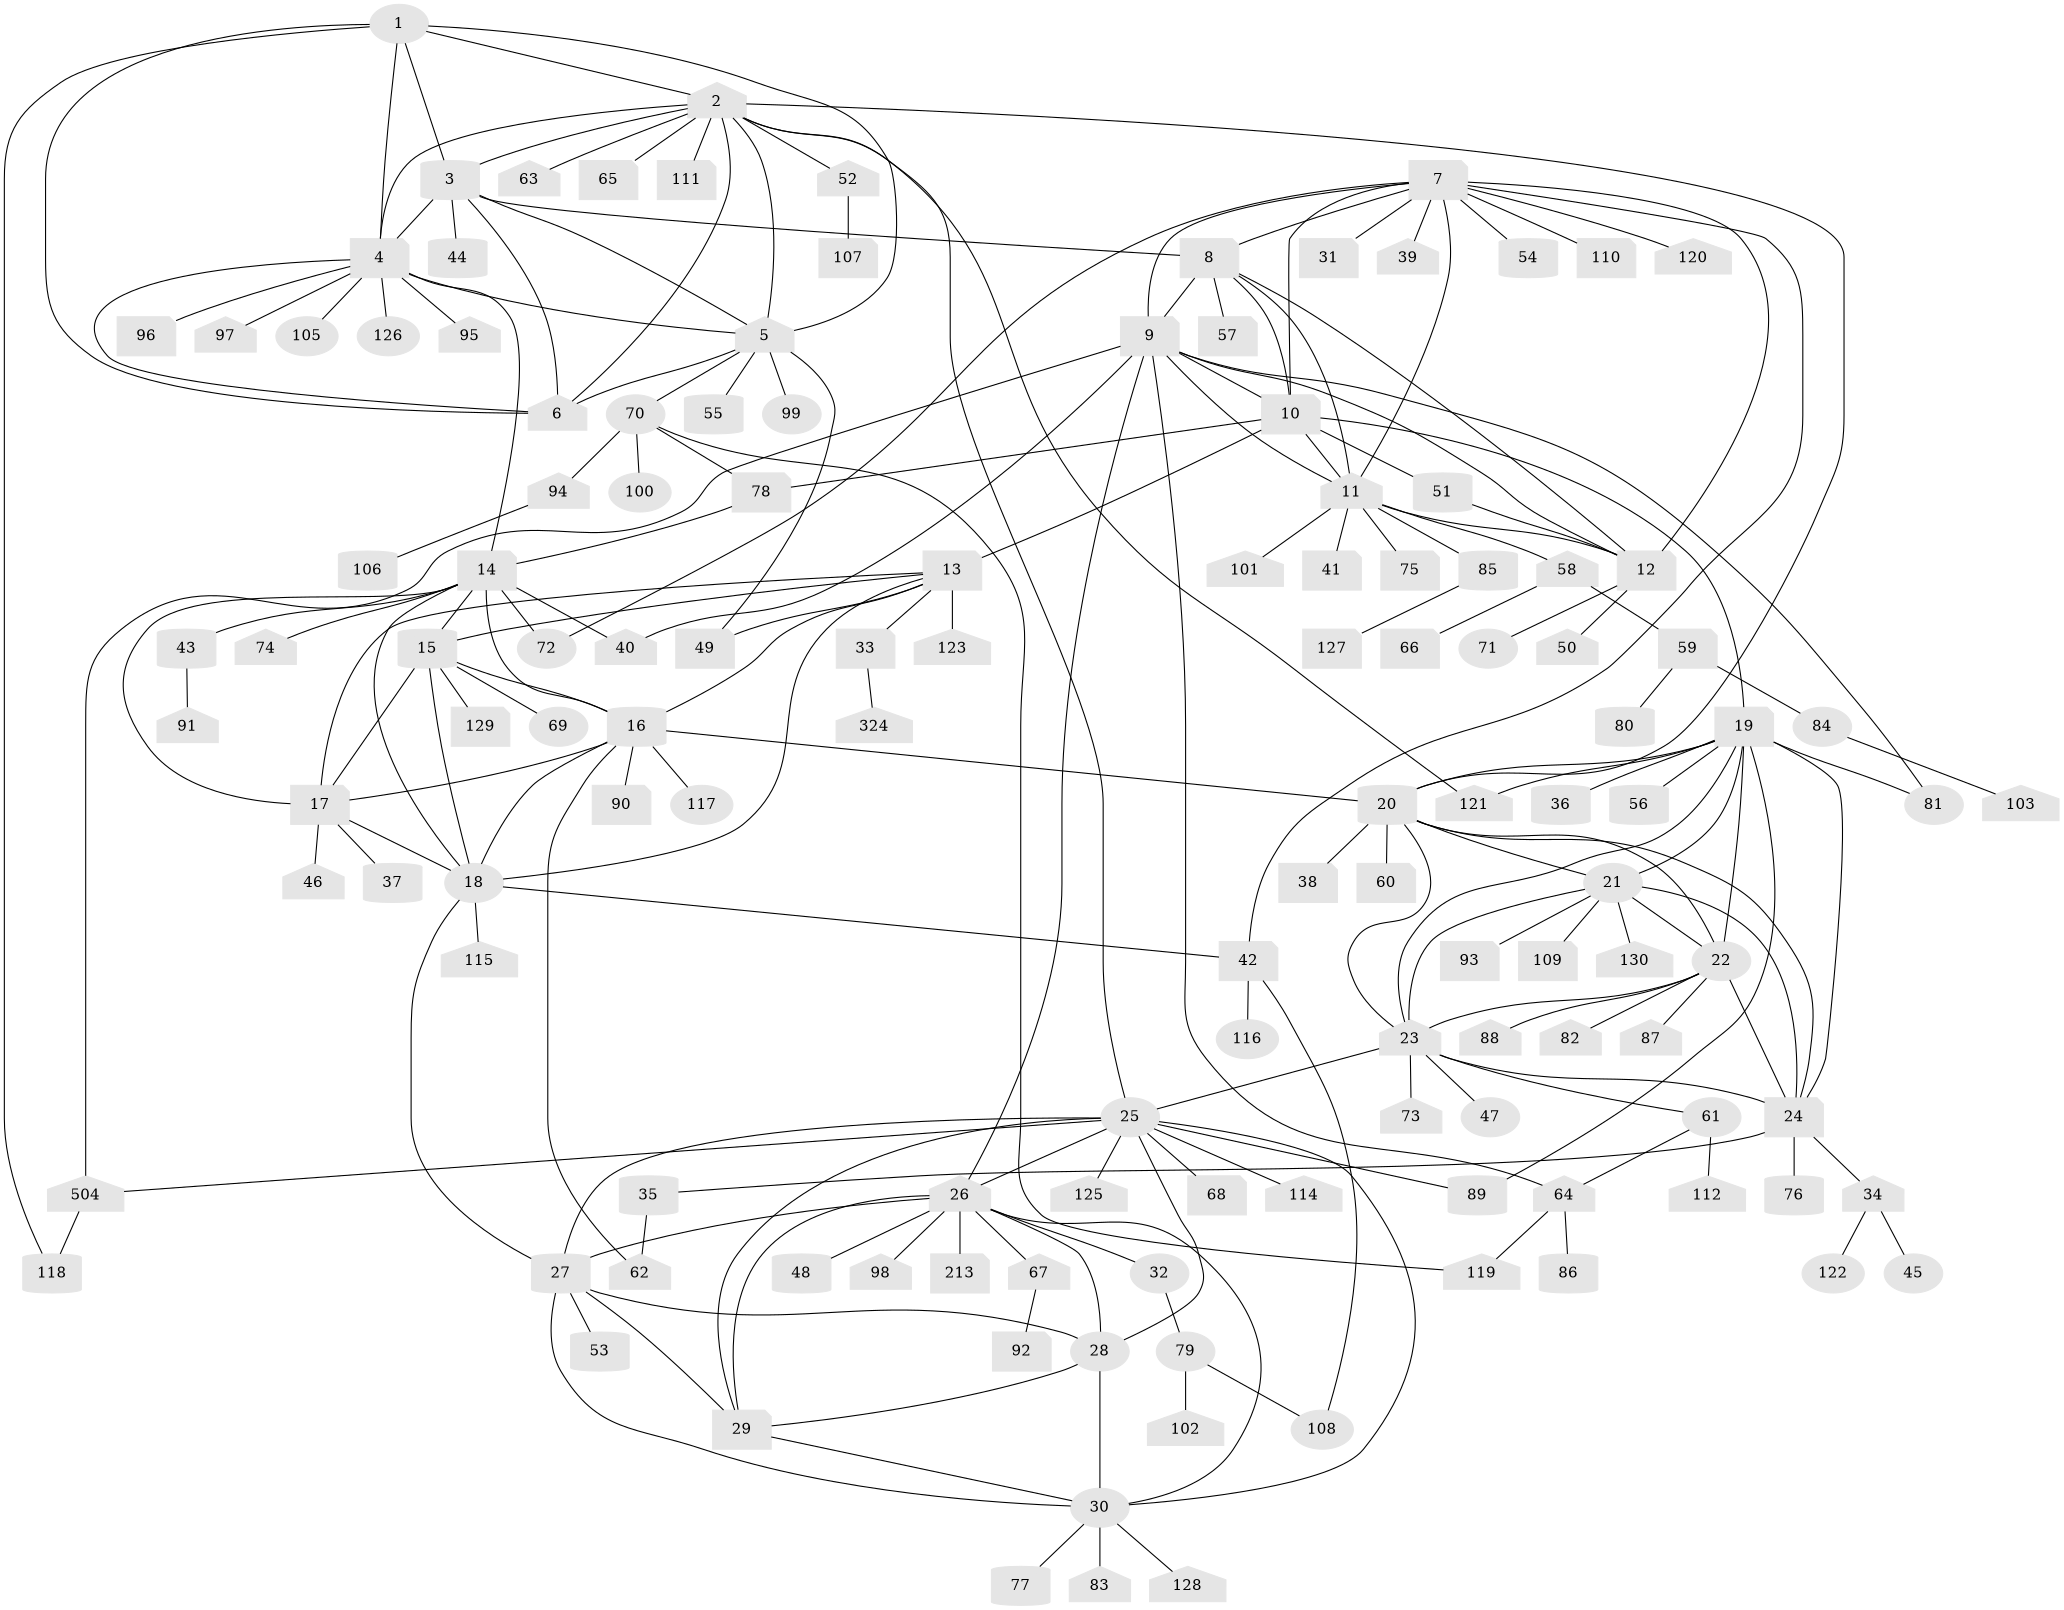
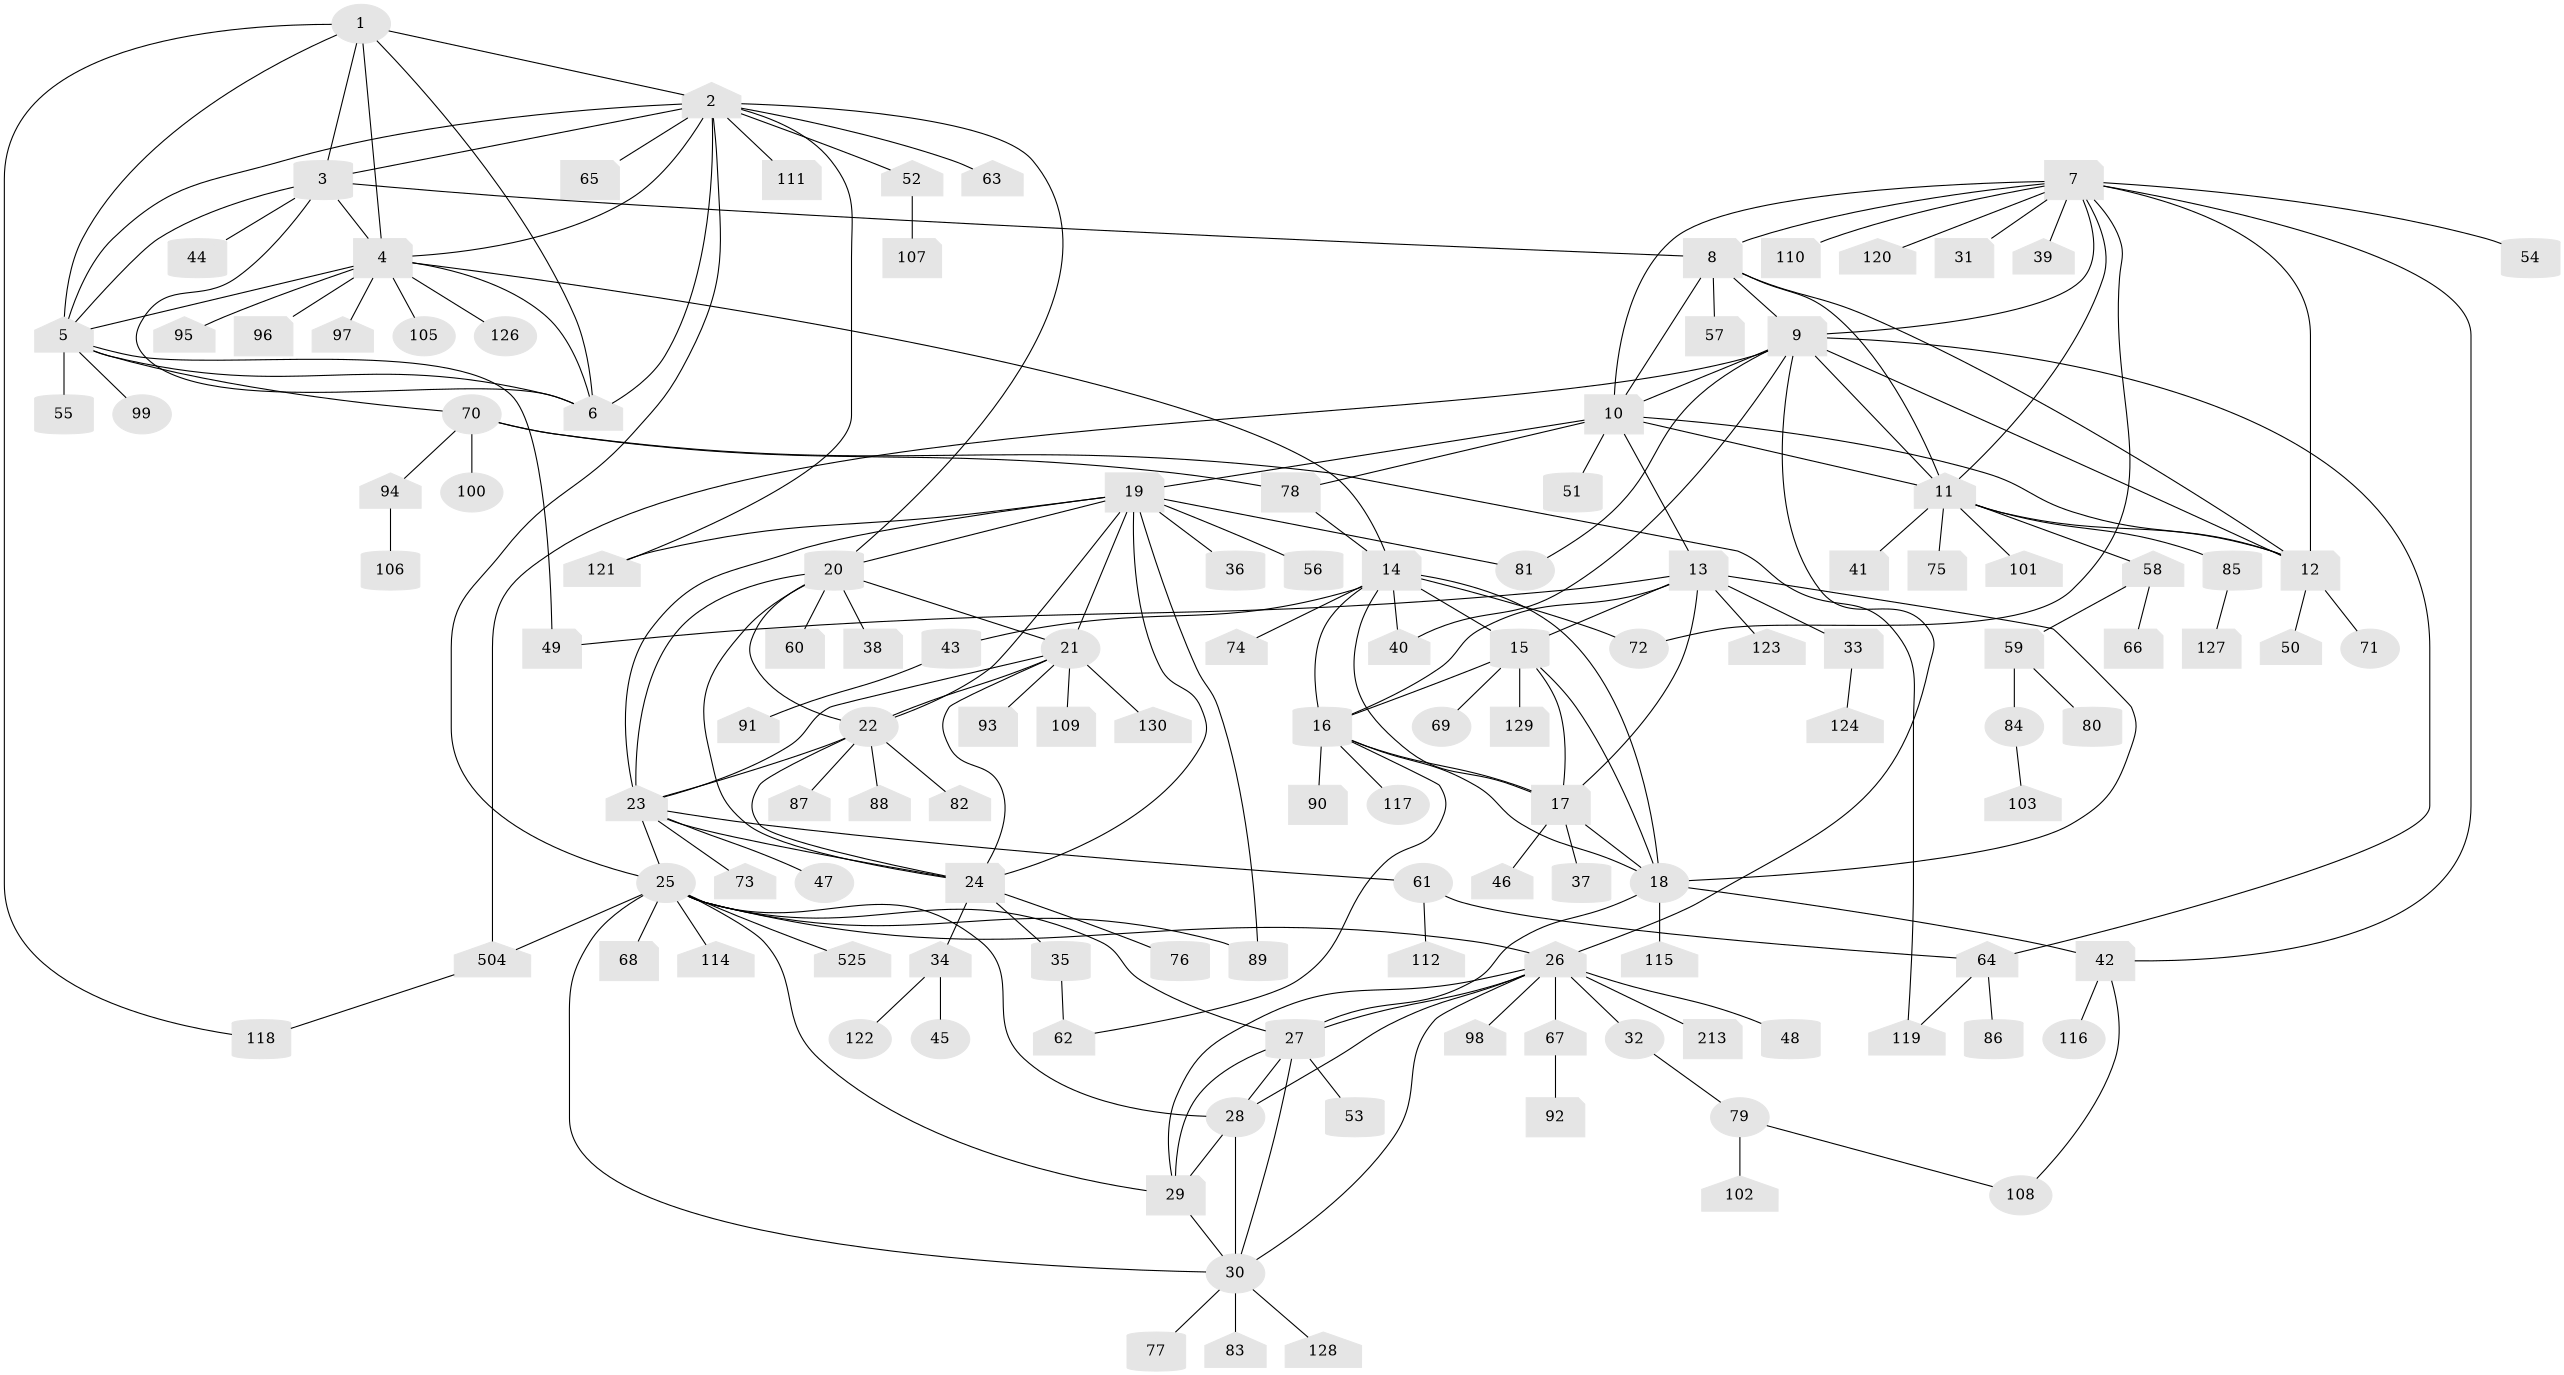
edge "51" -- "12": now "10" -- "12"
node "324": label "324" -> "124"
edge "16" -- "20": removed
node "125": label "125" -> "525"
